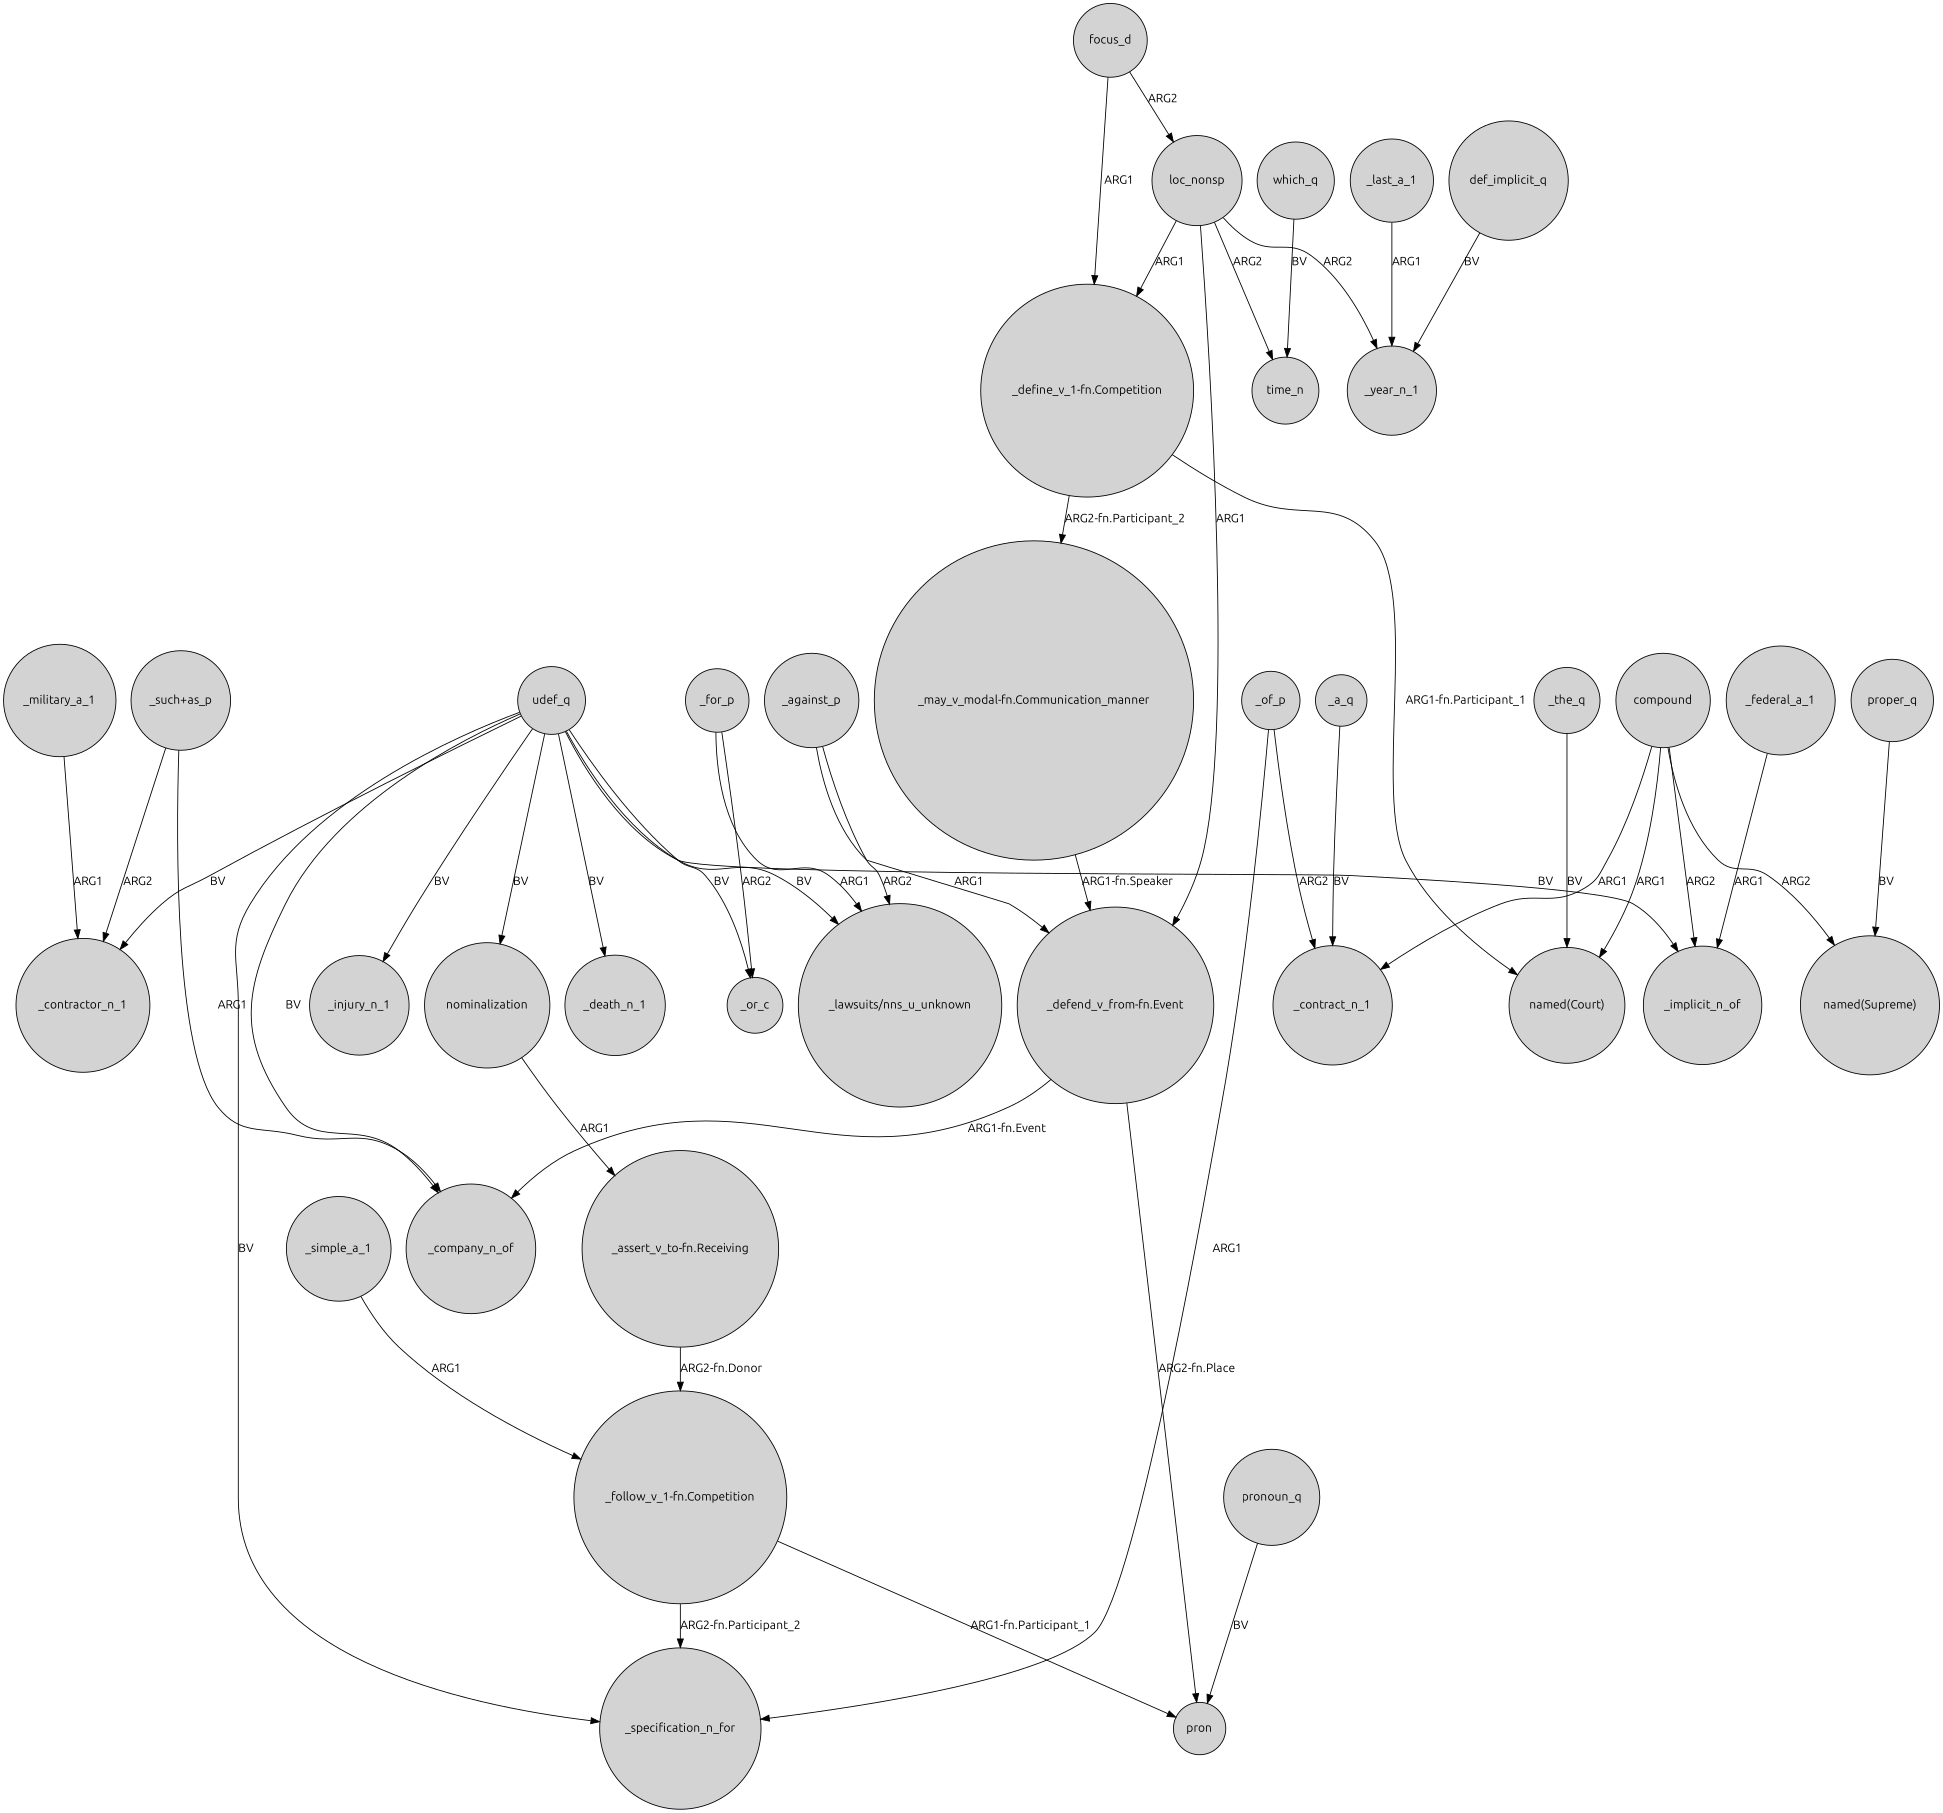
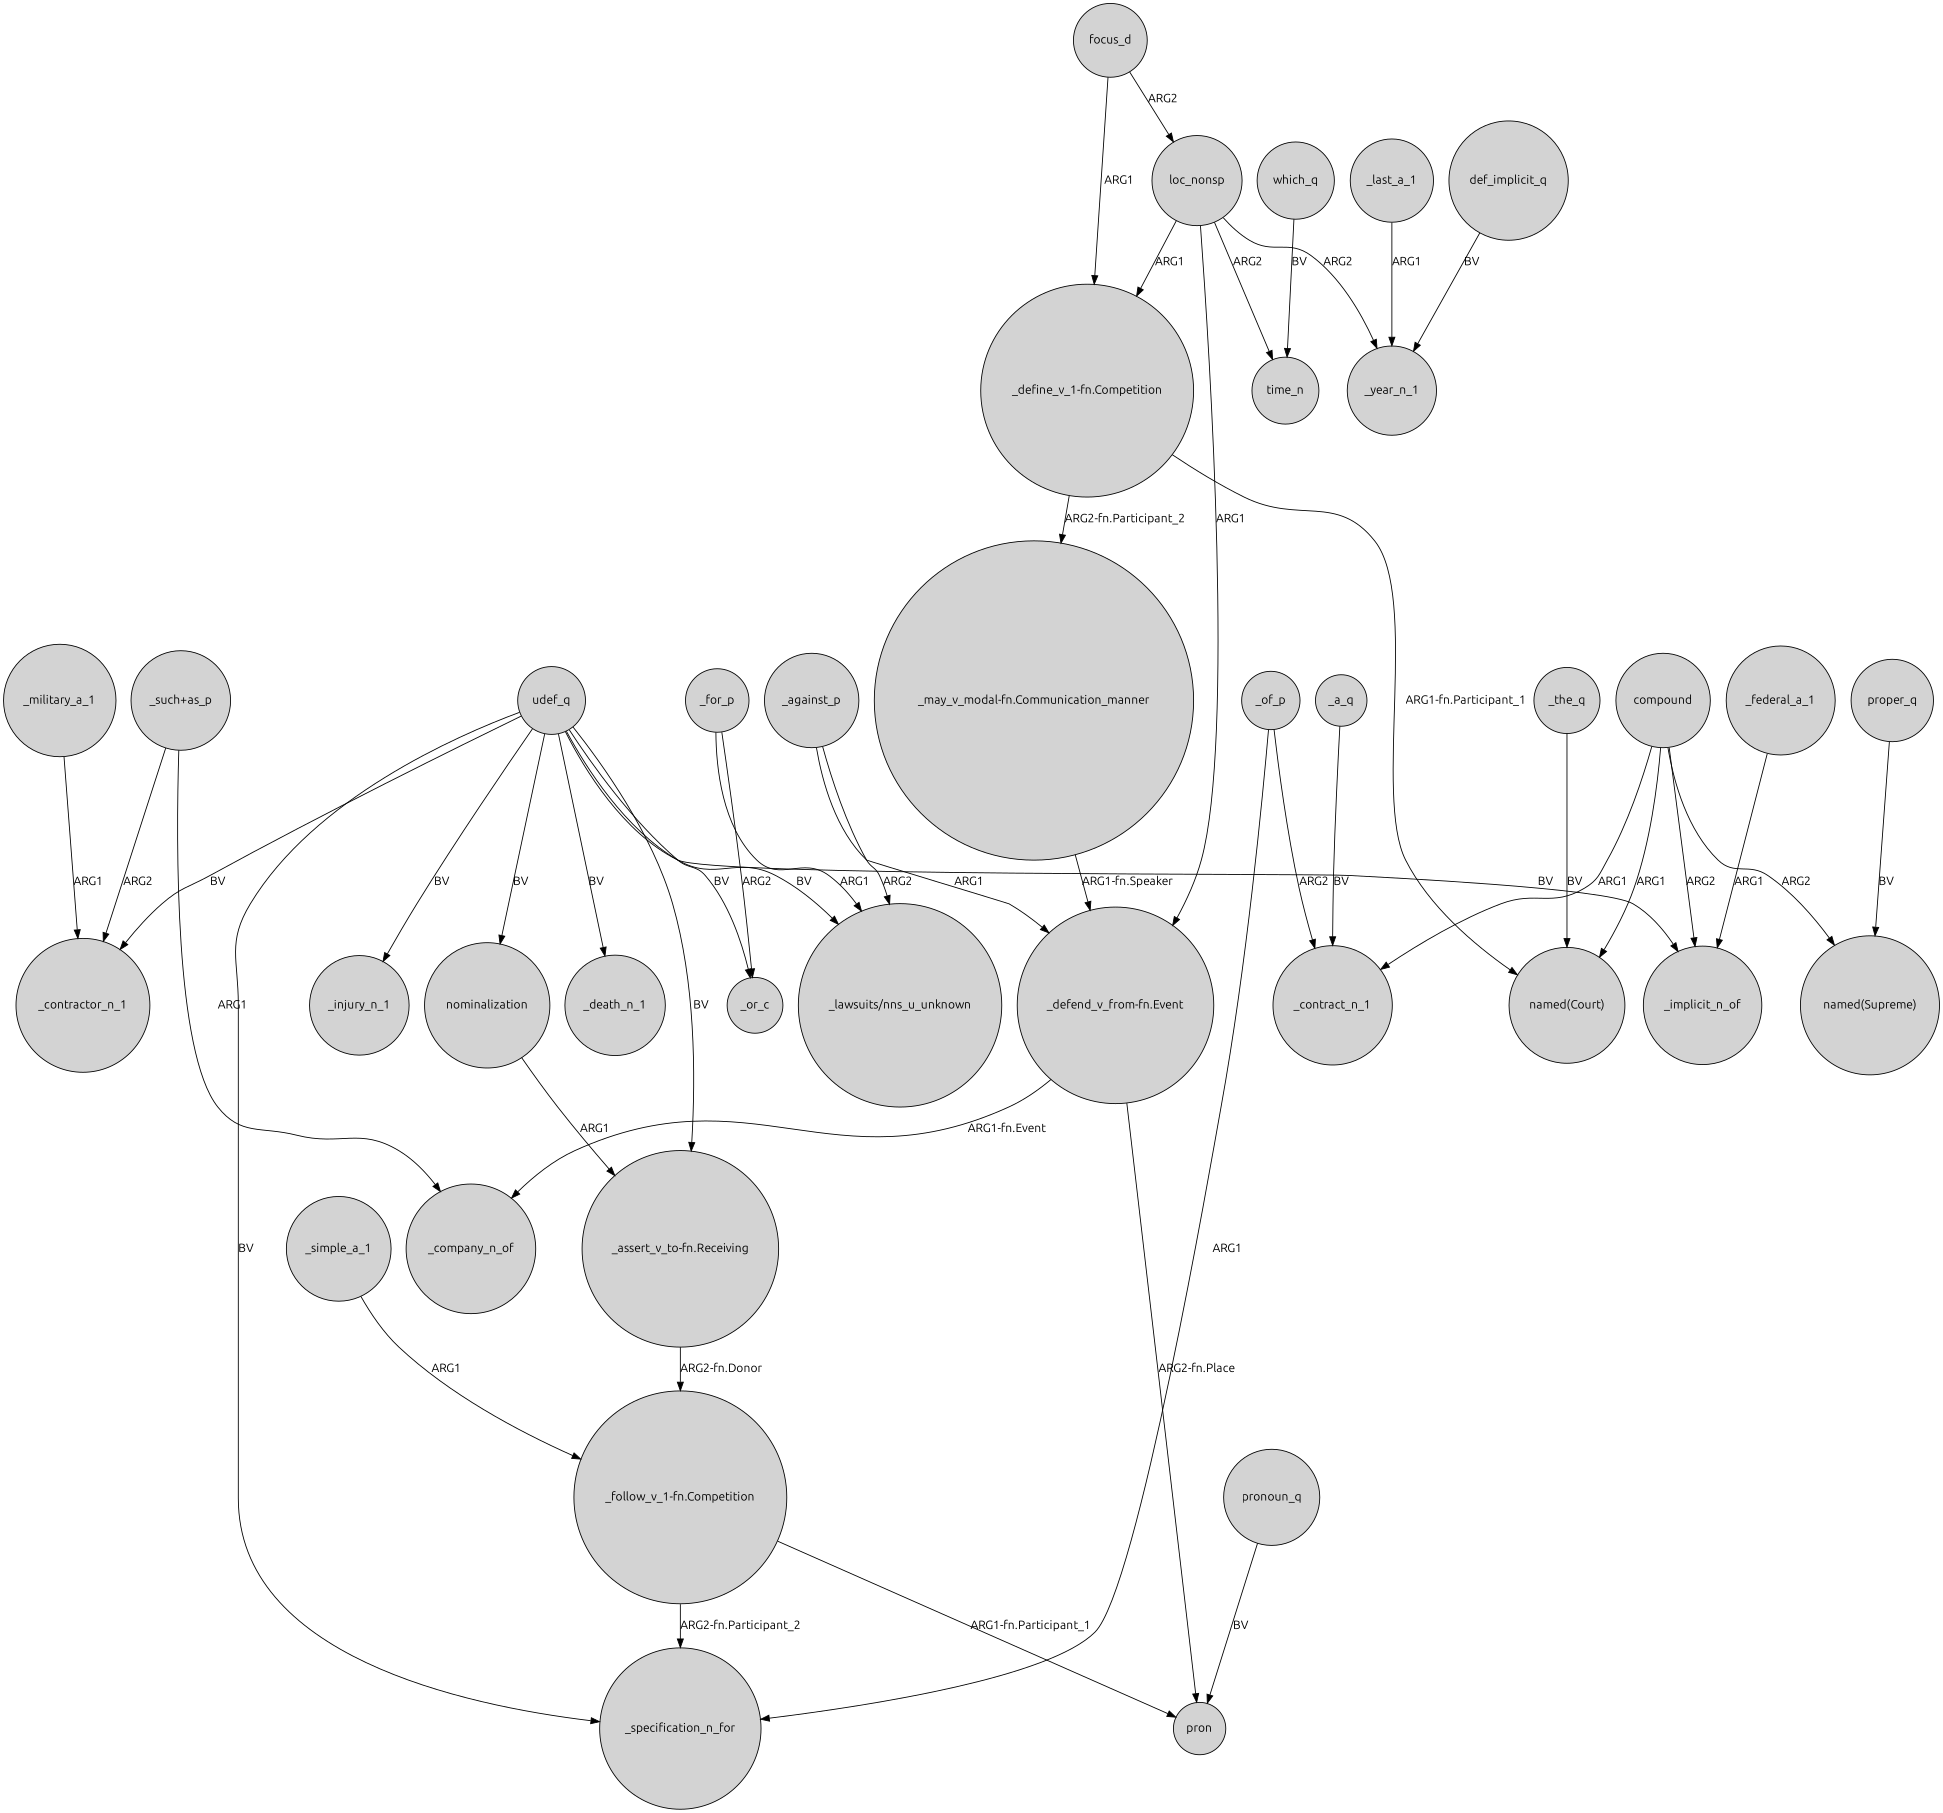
edge "udef_q" -> "_company_n_of": now "udef_q" -> "_assert_v_to-fn.Receiving"
